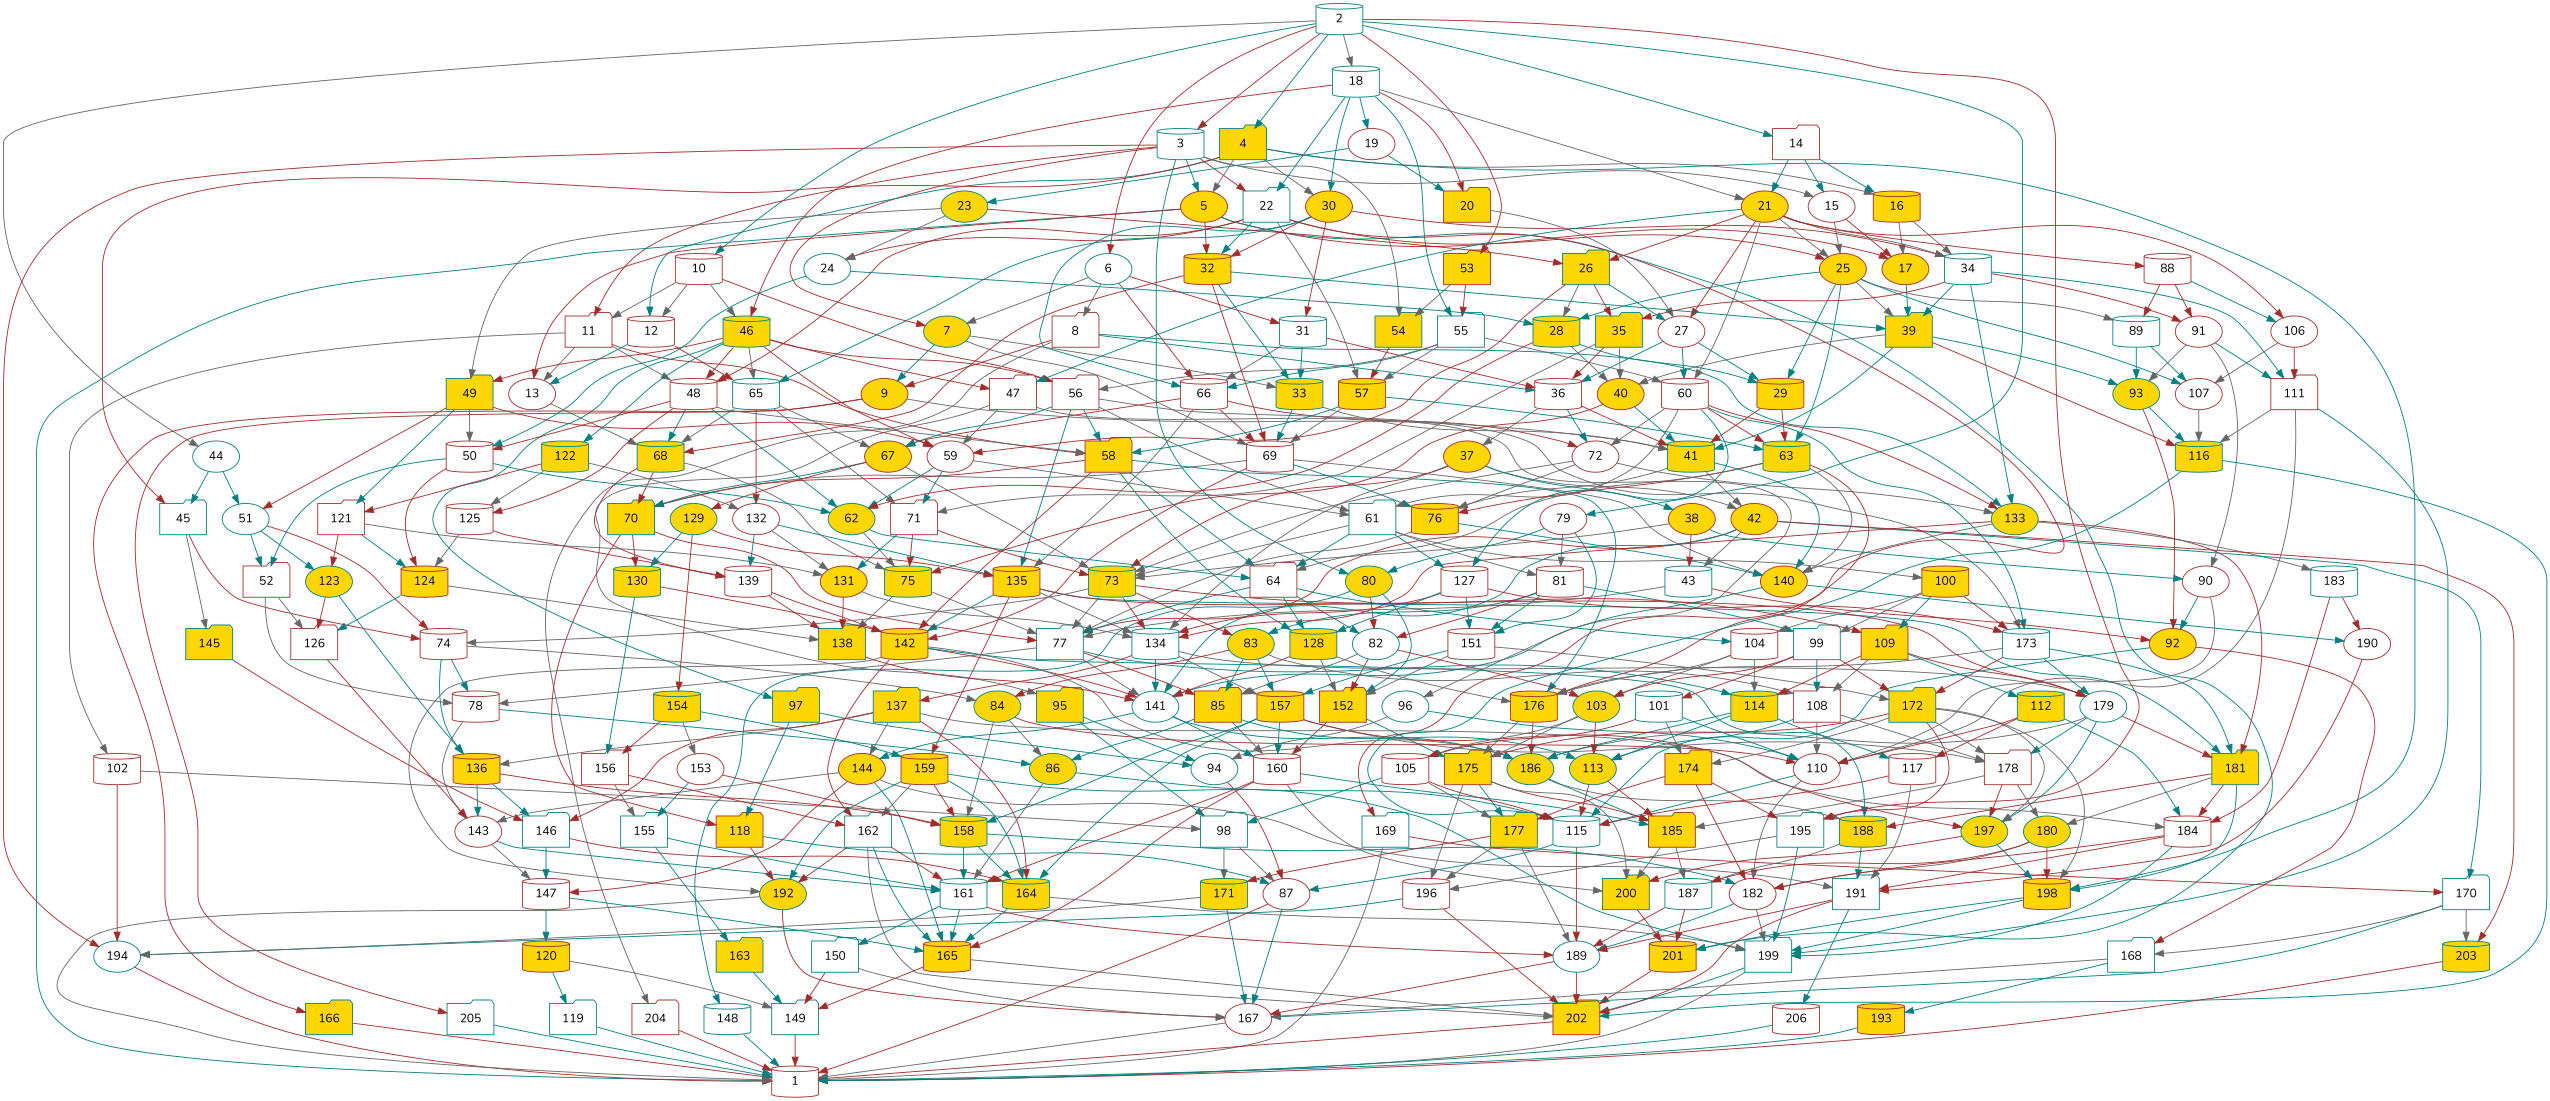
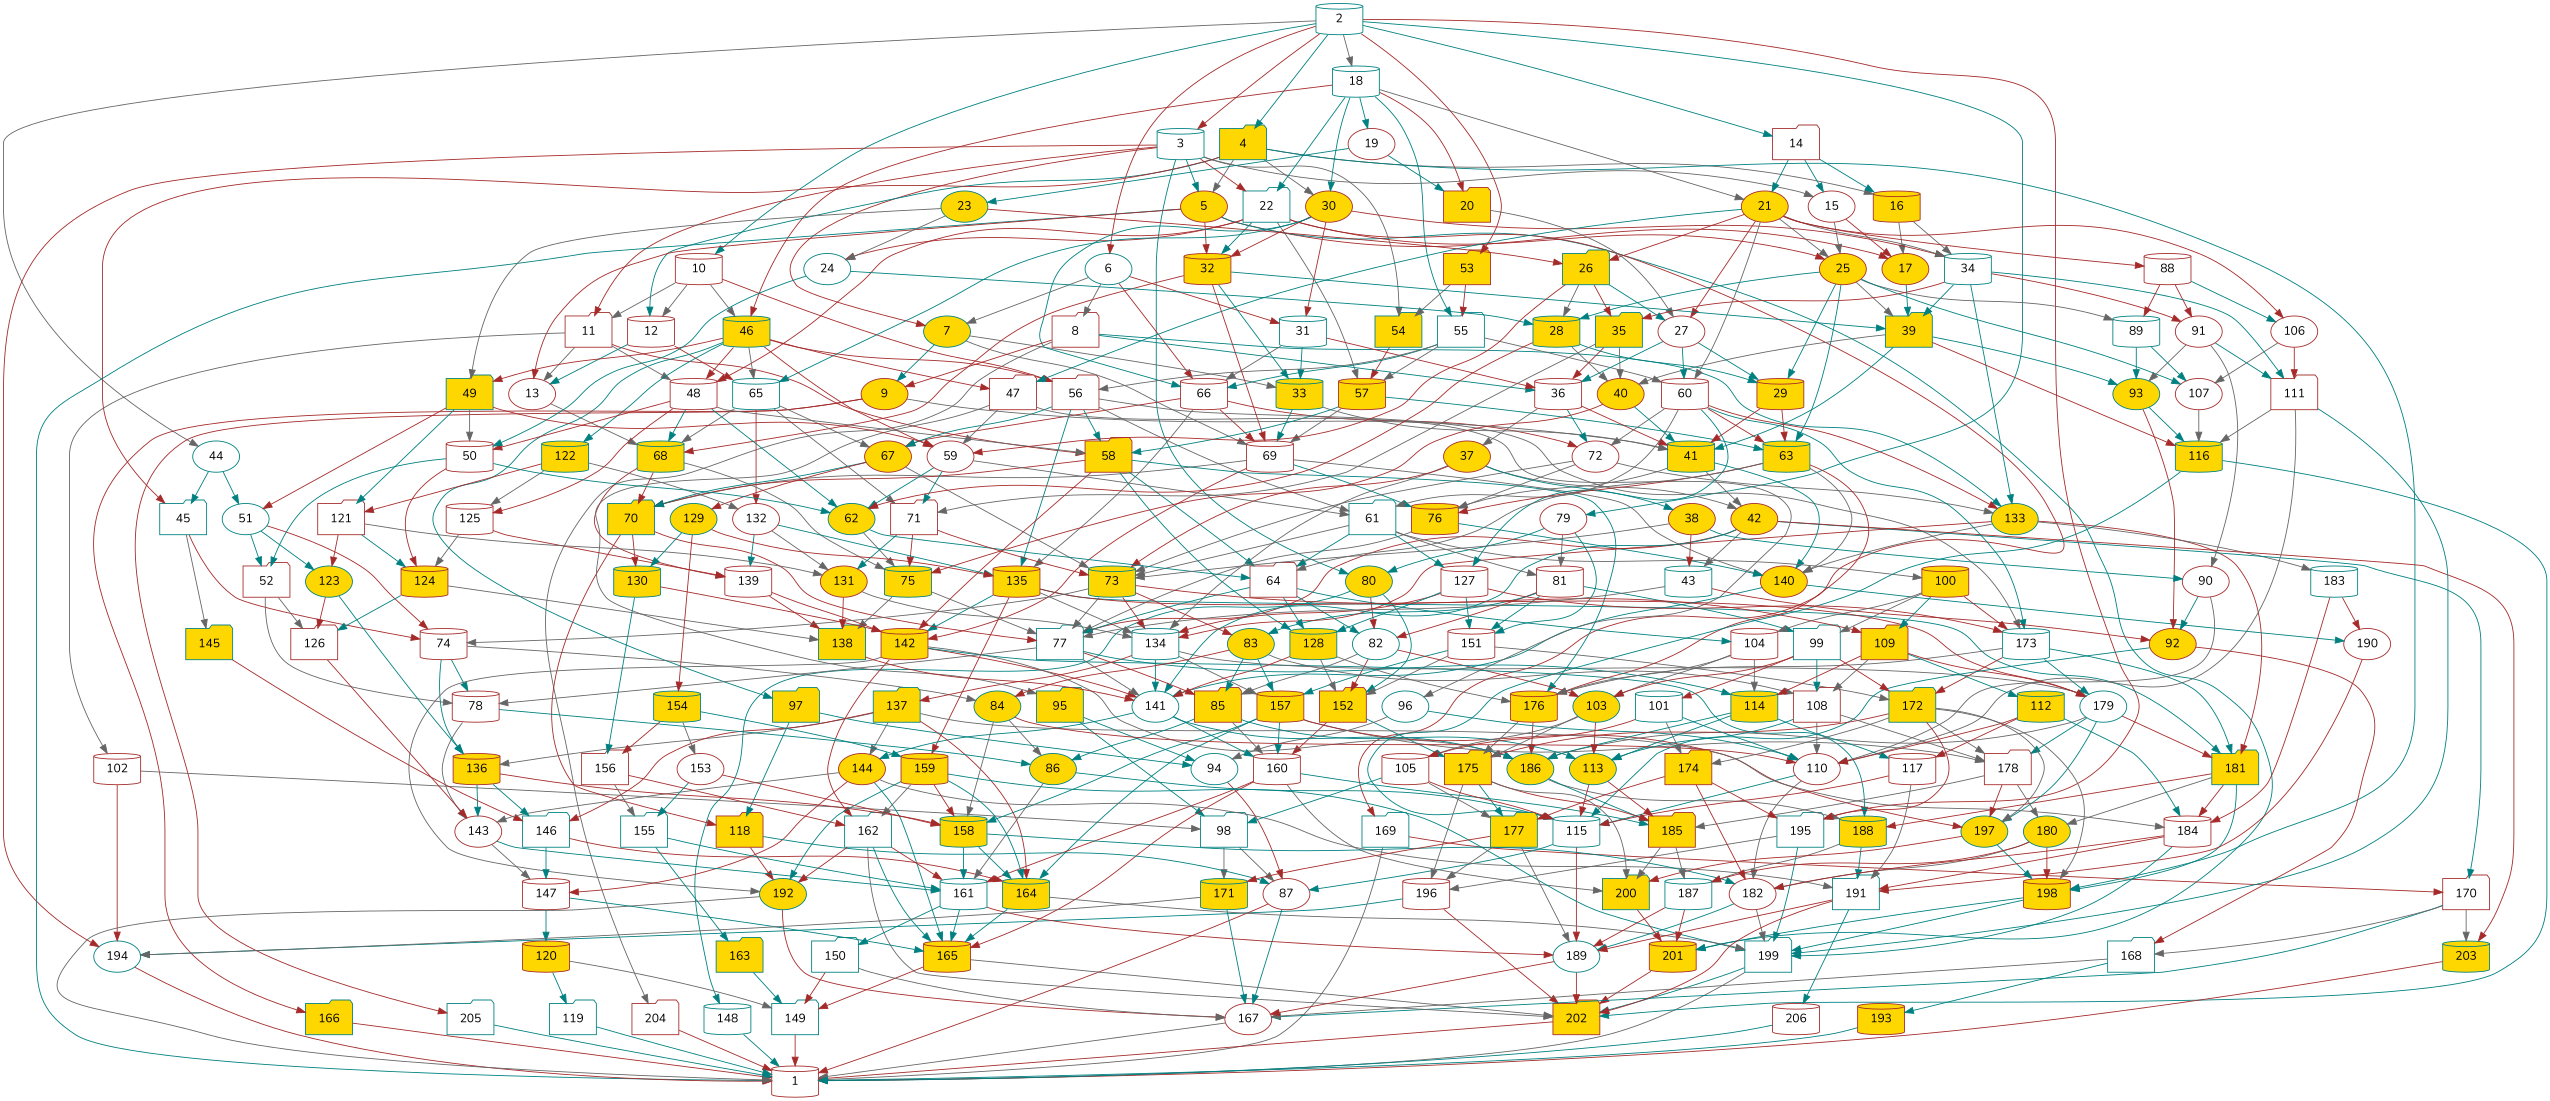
node "170": color teal -> brown
